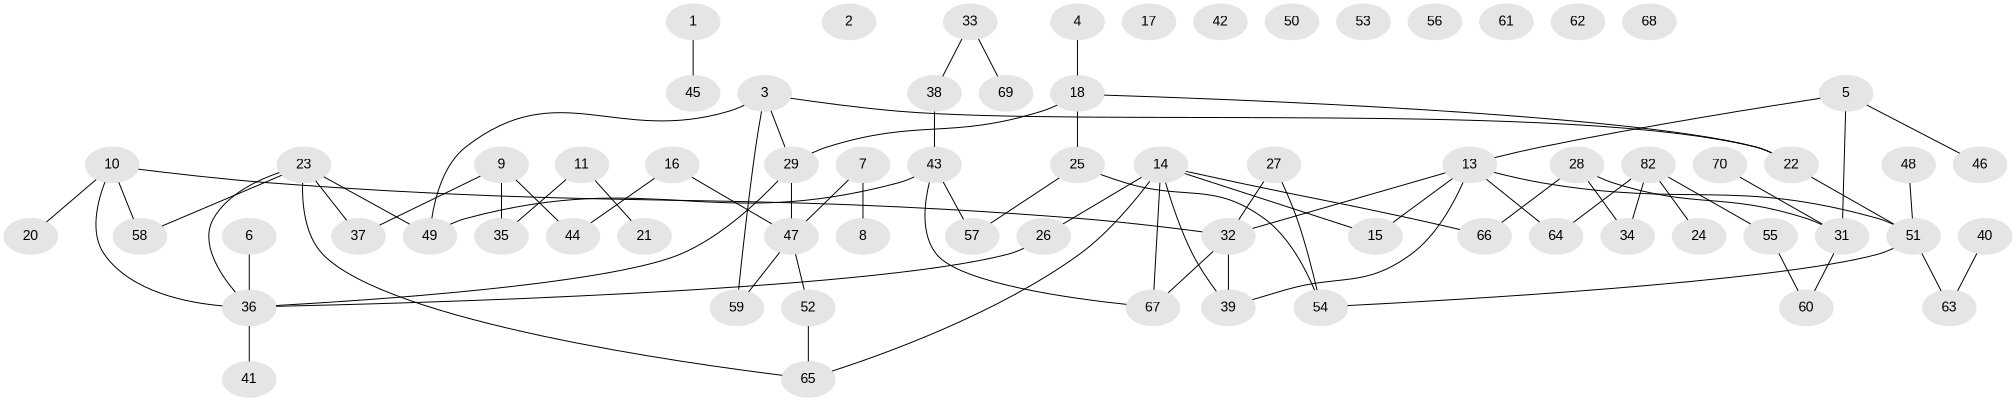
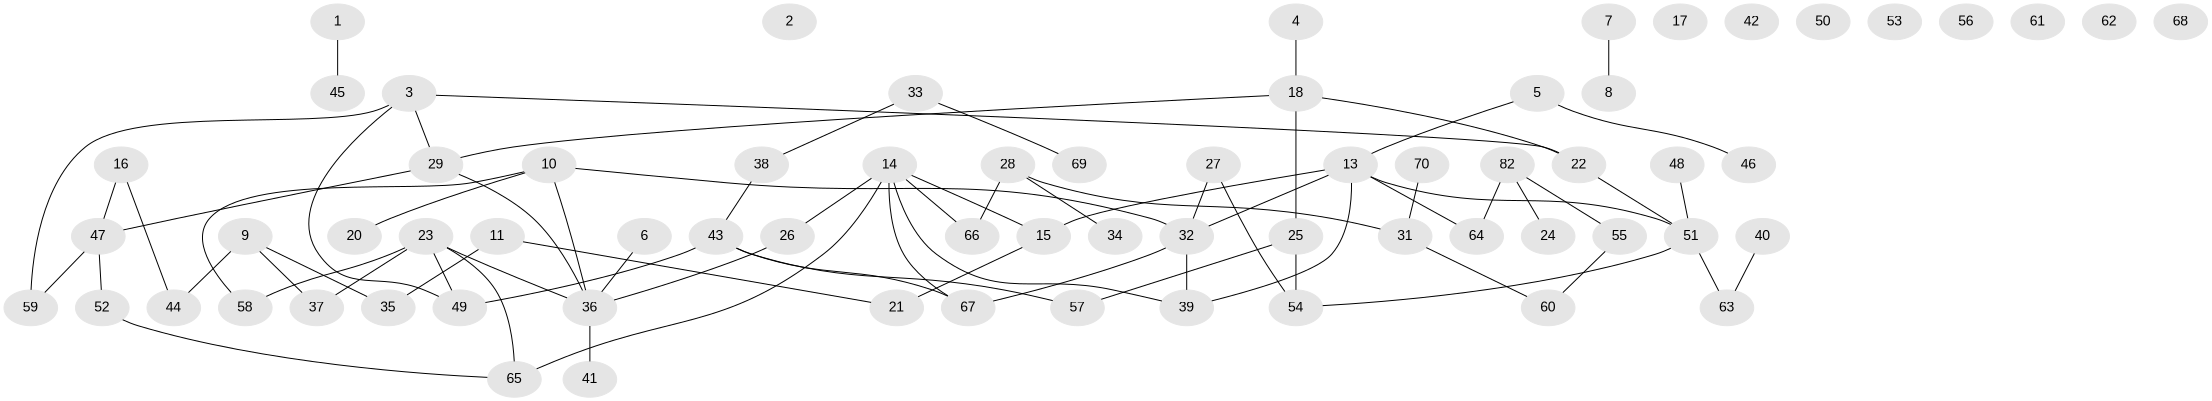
edge "5" -- "31": removed
edge "82" -- "34": removed
edge "7" -- "47": removed
edge "15" -- "21": added
